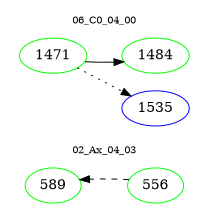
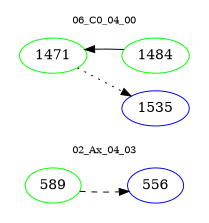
edge "1471" -> "1484": reversed
edge "556" -> "589": reversed
node "556": color green -> blue
